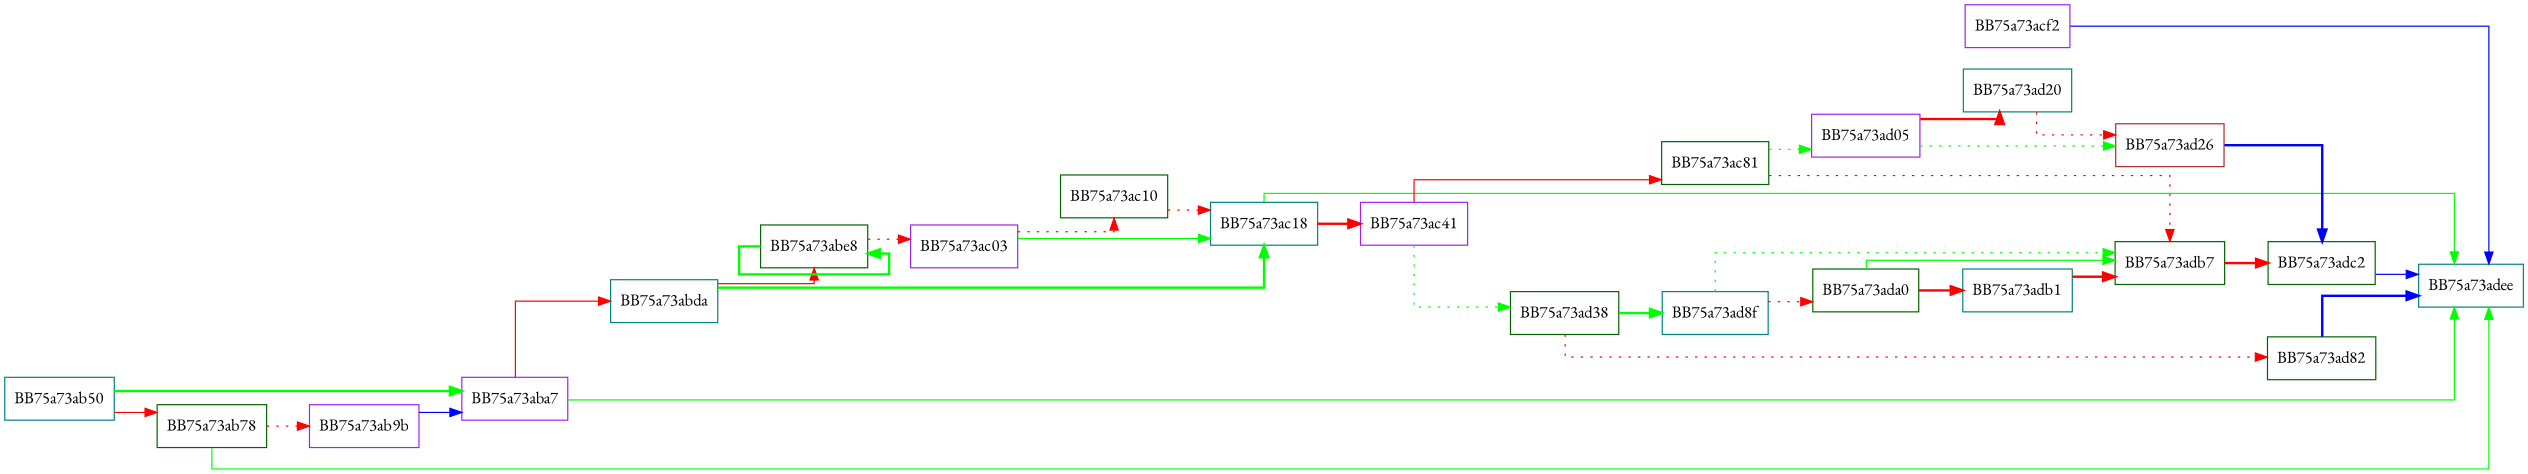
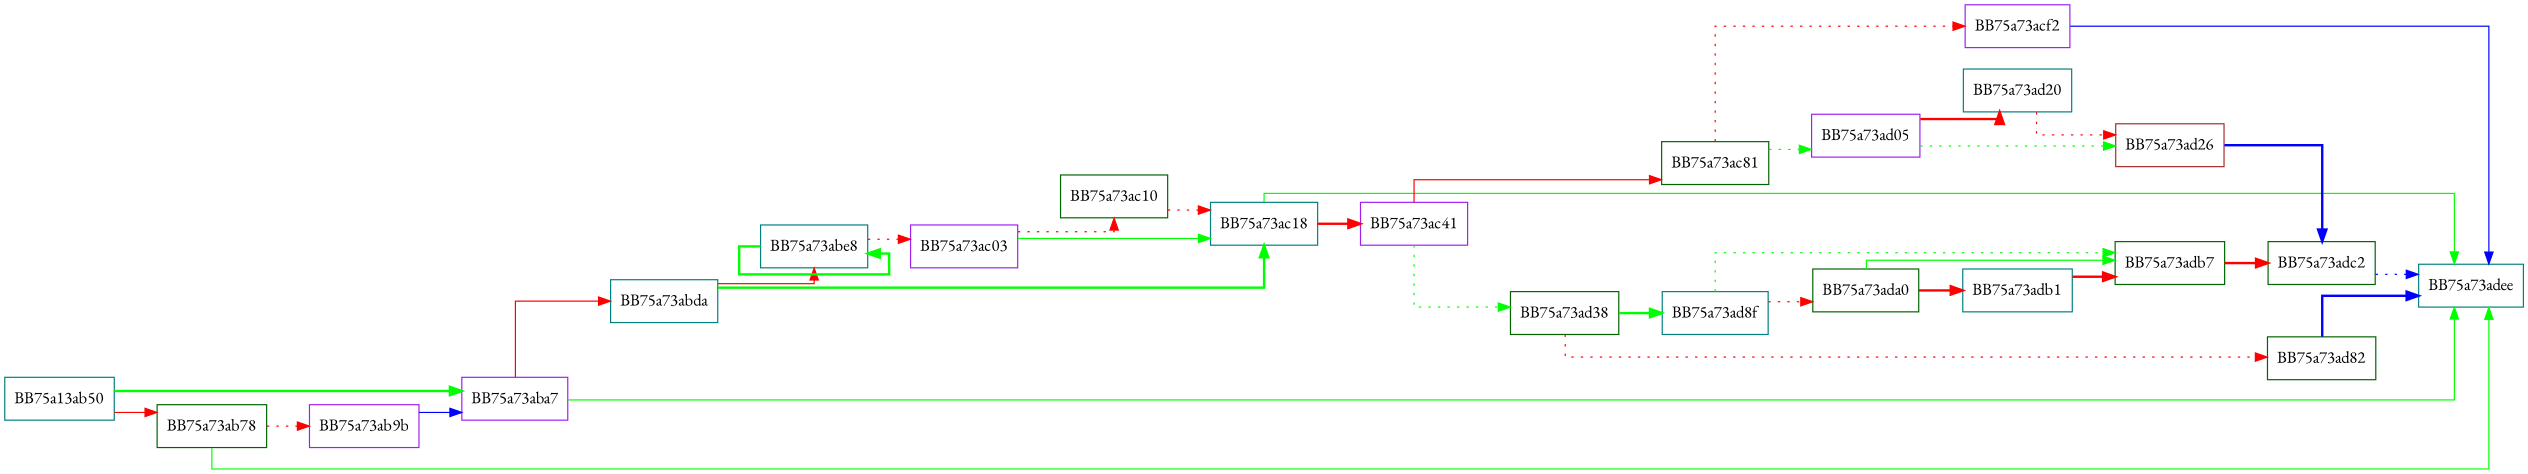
edge "BB75a73ac81" -> "BB75a73adb7": now "BB75a73ac81" -> "BB75a73acf2"
node "BB75a73abe8": color darkgreen -> teal
edge "BB75a73adc2" -> "BB75a73adee": style solid -> dotted
node "BB75a73ab50": label "BB75a73ab50" -> "BB75a13ab50"
